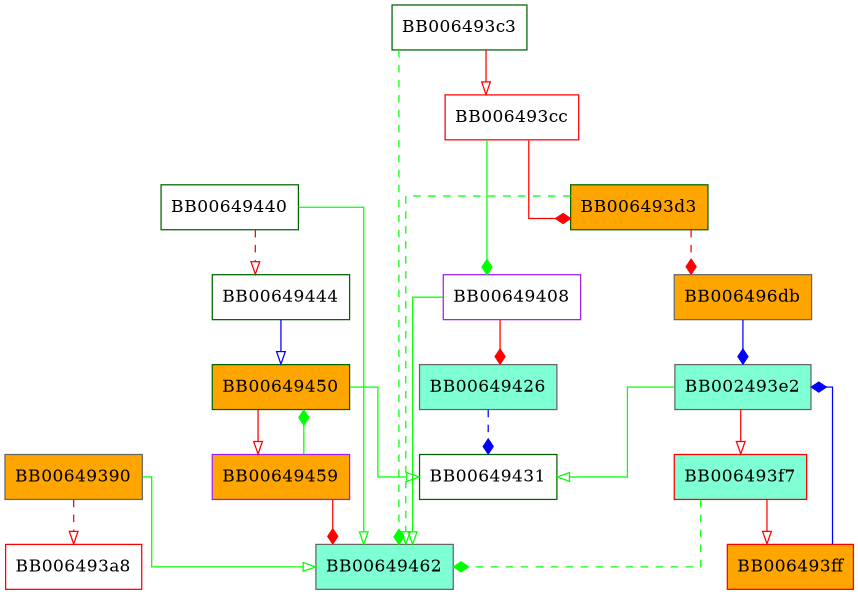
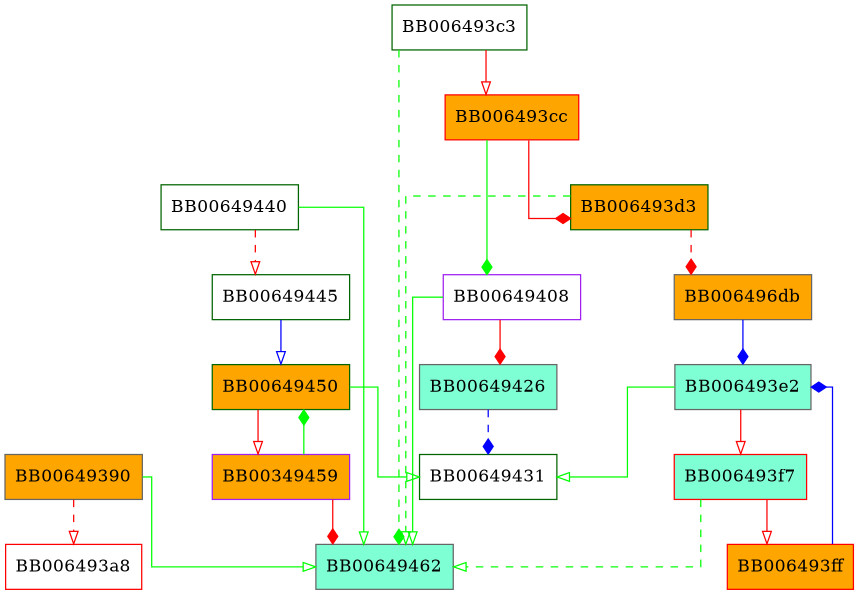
node "BB006493cc": fillcolor white -> orange
node "BB00649444": label "BB00649444" -> "BB00649445"
node "BB002493e2": label "BB002493e2" -> "BB006493e2"
node "BB00649459": label "BB00649459" -> "BB00349459"
edge "BB006493f7" -> "BB00649462": arrowhead diamond -> onormal
